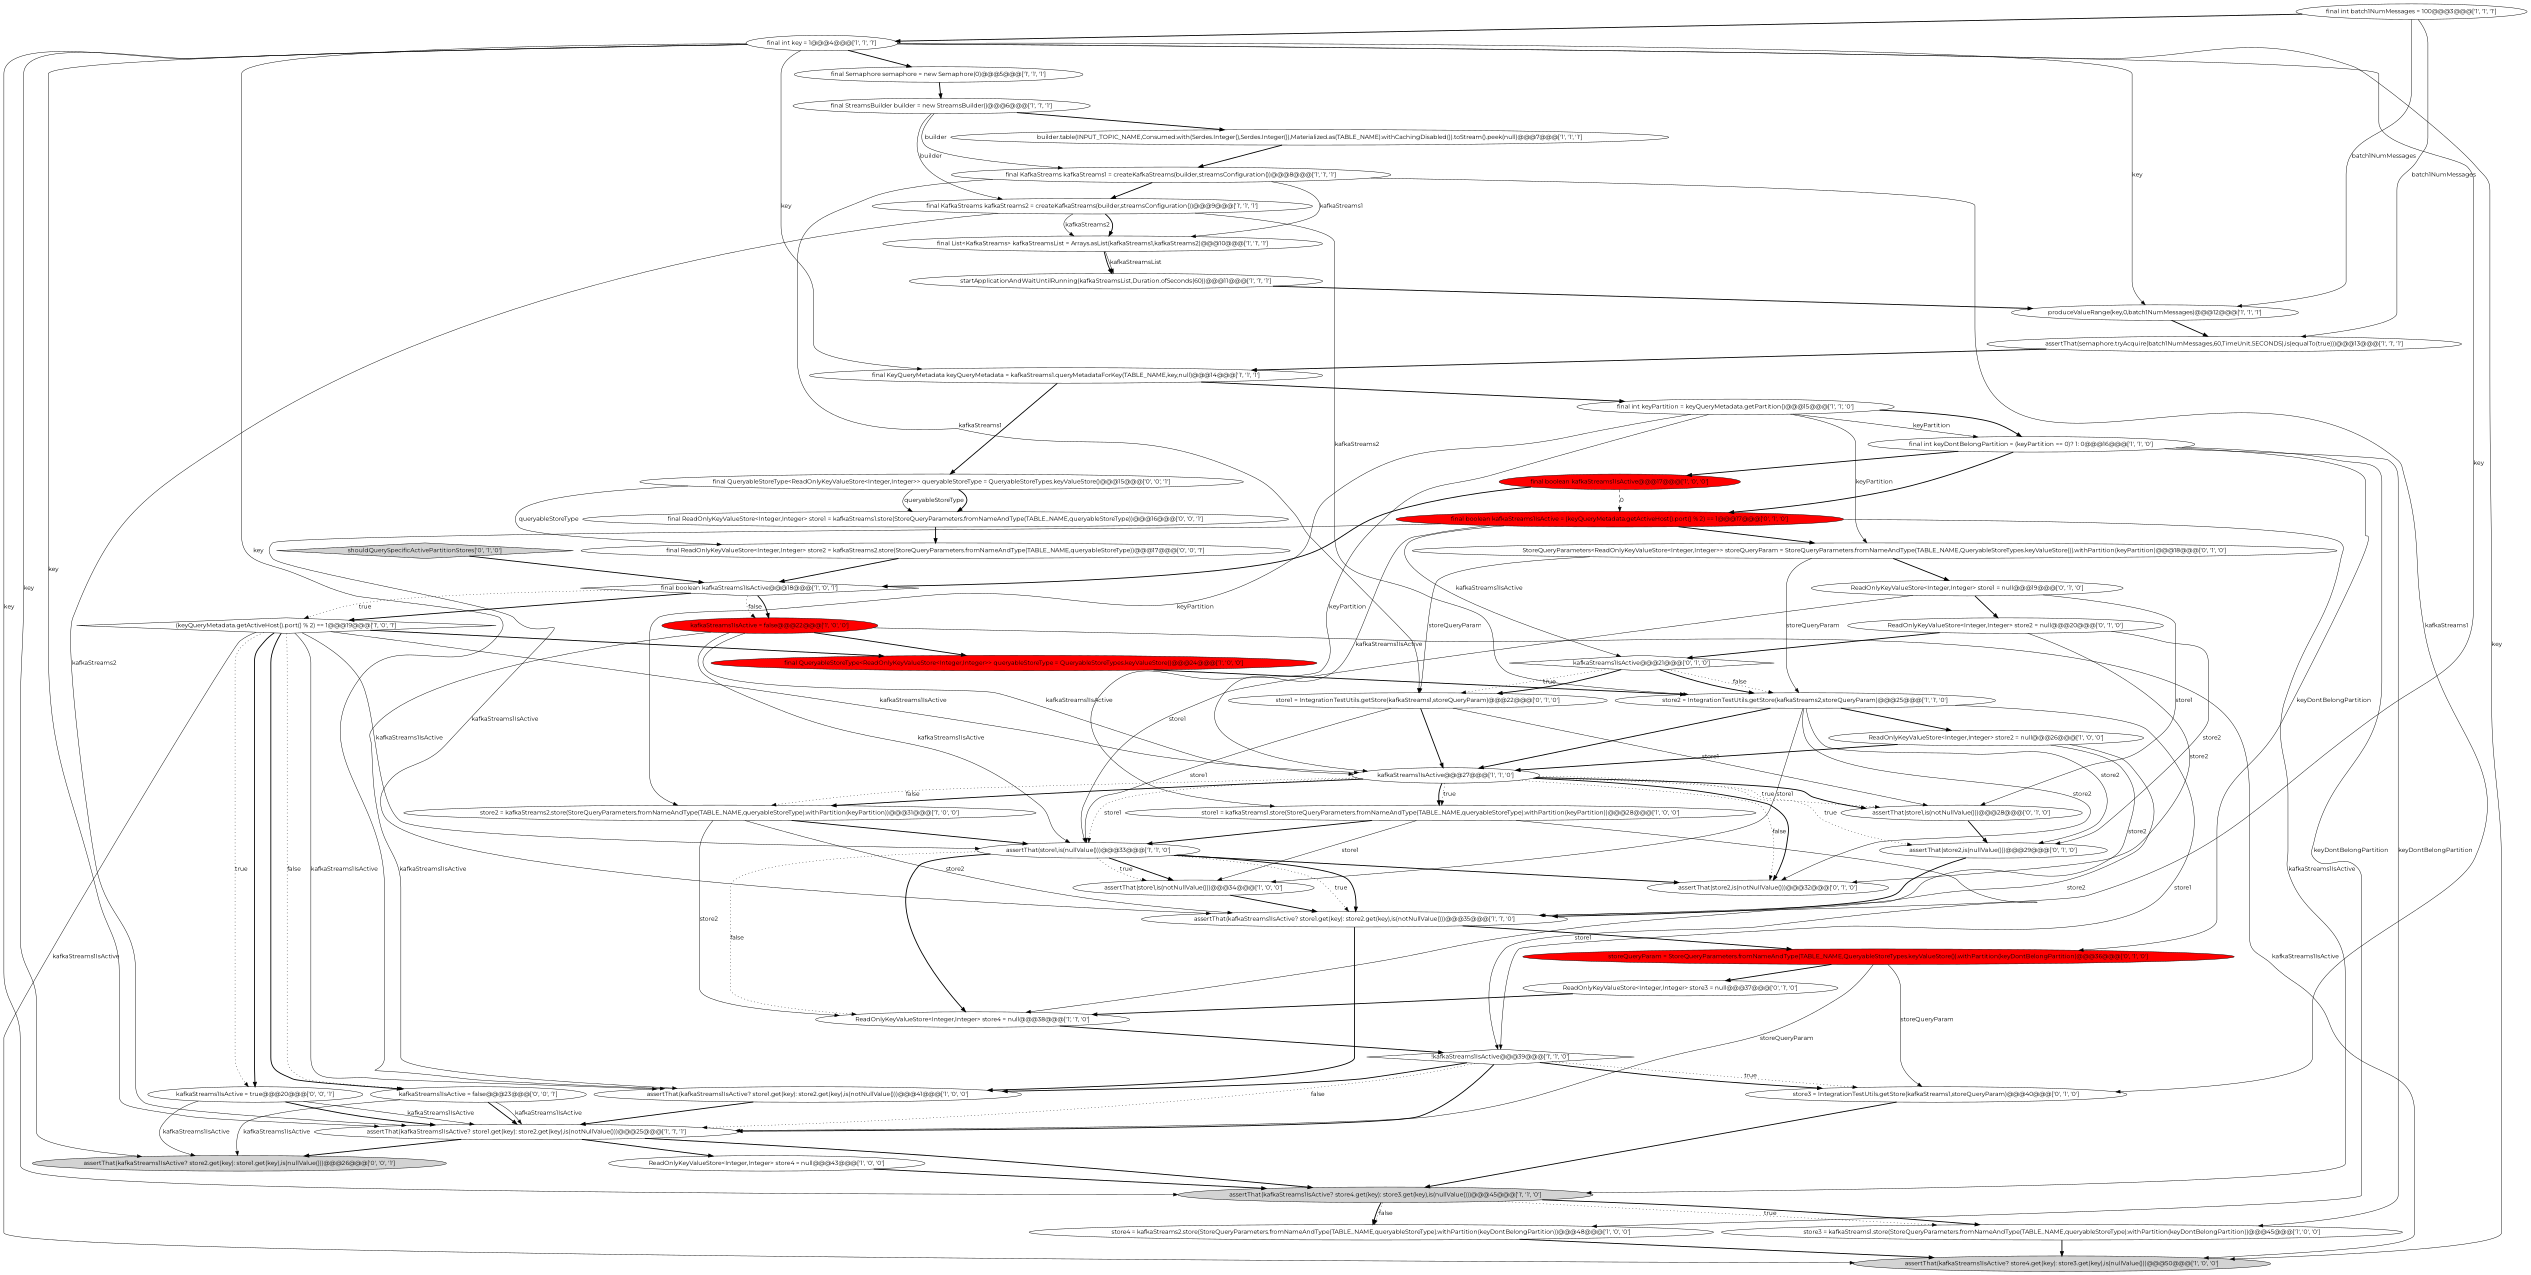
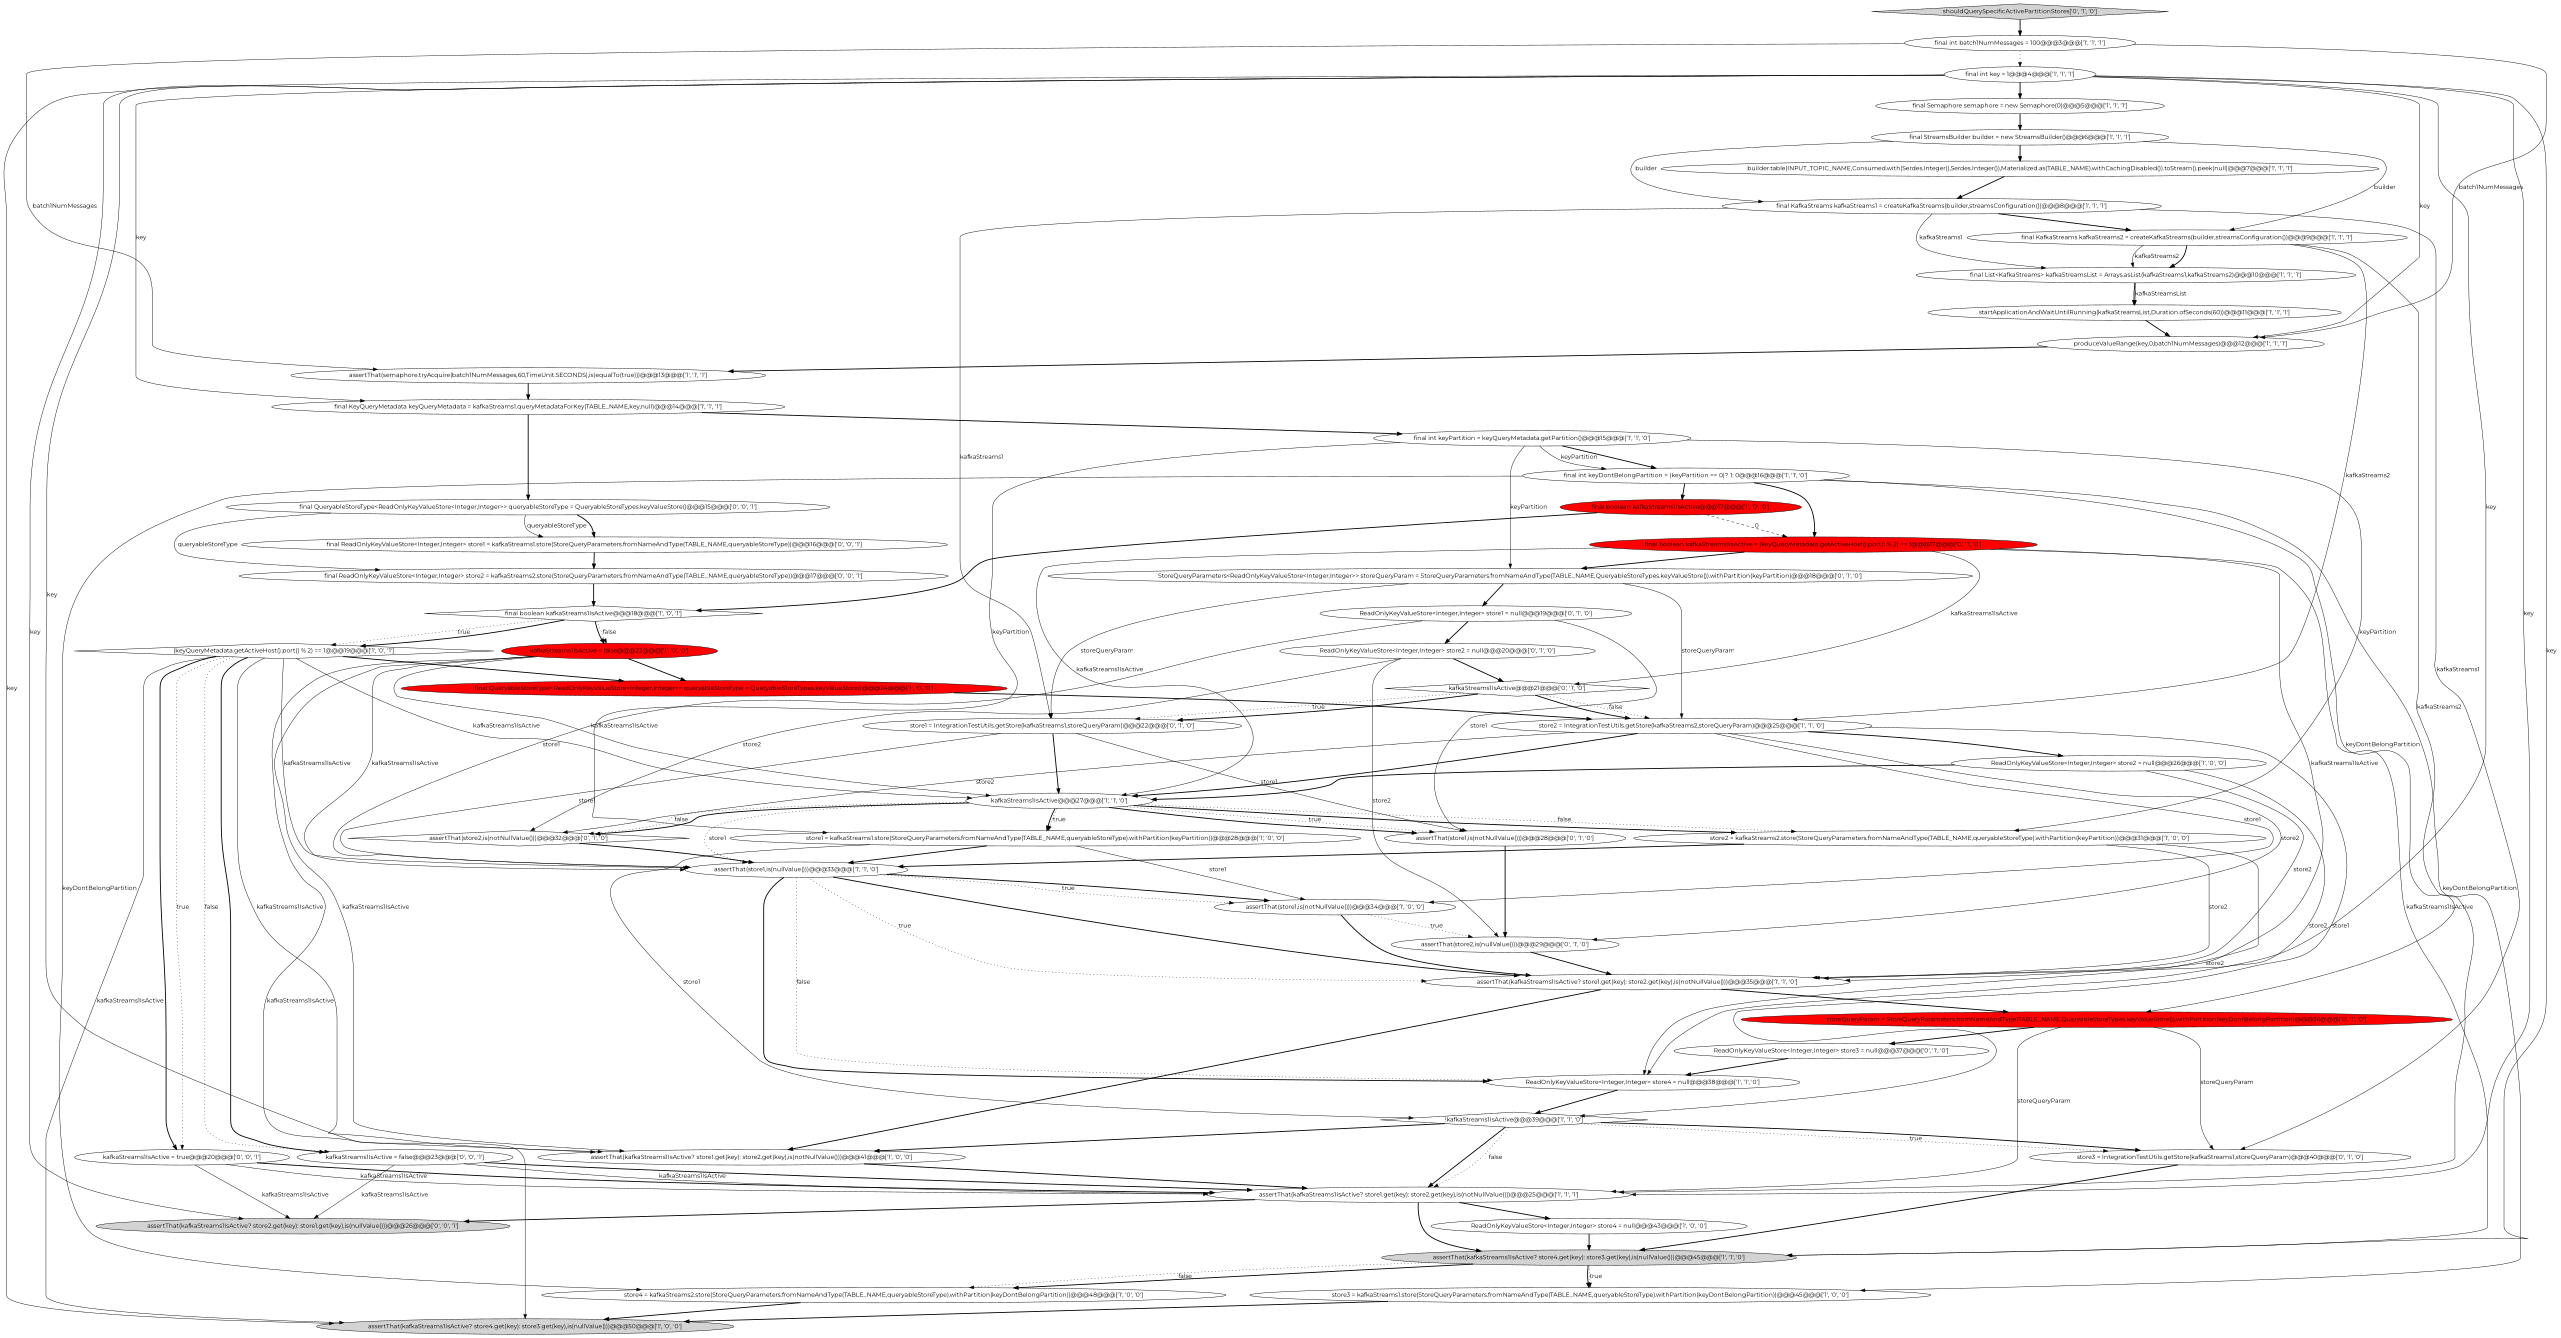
edge "final int batch1NumMessages = 100@@@3@@@['1', '1', '1']" -> "final int key = 1@@@4@@@['1', '1', '1']": style bold -> dotted
edge "shouldQuerySpecificActivePartitionStores['0', '1', '0']" -> "final boolean kafkaStreams1IsActive@@@18@@@['1', '0', '1']": now "shouldQuerySpecificActivePartitionStores['0', '1', '0']" -> "final int batch1NumMessages = 100@@@3@@@['1', '1', '1']"
edge "kafkaStreams1IsActive@@@27@@@['1', '1', '0']" -> "assertThat(store2,is(nullValue()))@@@29@@@['0', '1', '0']": now "assertThat(store1,is(notNullValue()))@@@34@@@['1', '0', '0']" -> "assertThat(store2,is(nullValue()))@@@29@@@['0', '1', '0']"
edge "assertThat(store1,is(nullValue()))@@@33@@@['1', '1', '0']" -> "assertThat(store2,is(notNullValue()))@@@32@@@['0', '1', '0']": reversed
node "assertThat(store2,is(notNullValue()))@@@32@@@['0', '1', '0']": shape ellipse -> diamond
